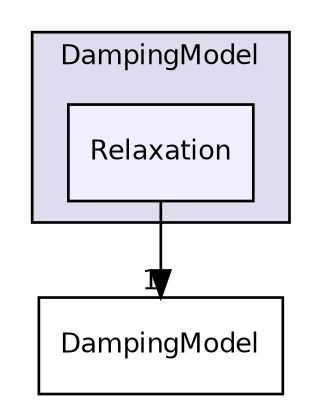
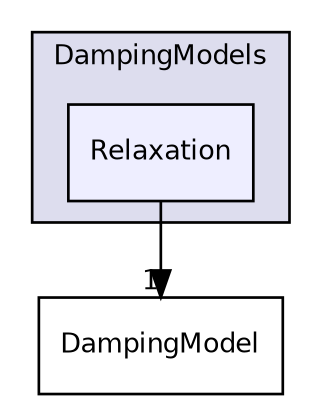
cluster "DampingModel": label "DampingModel" -> "DampingModels"
